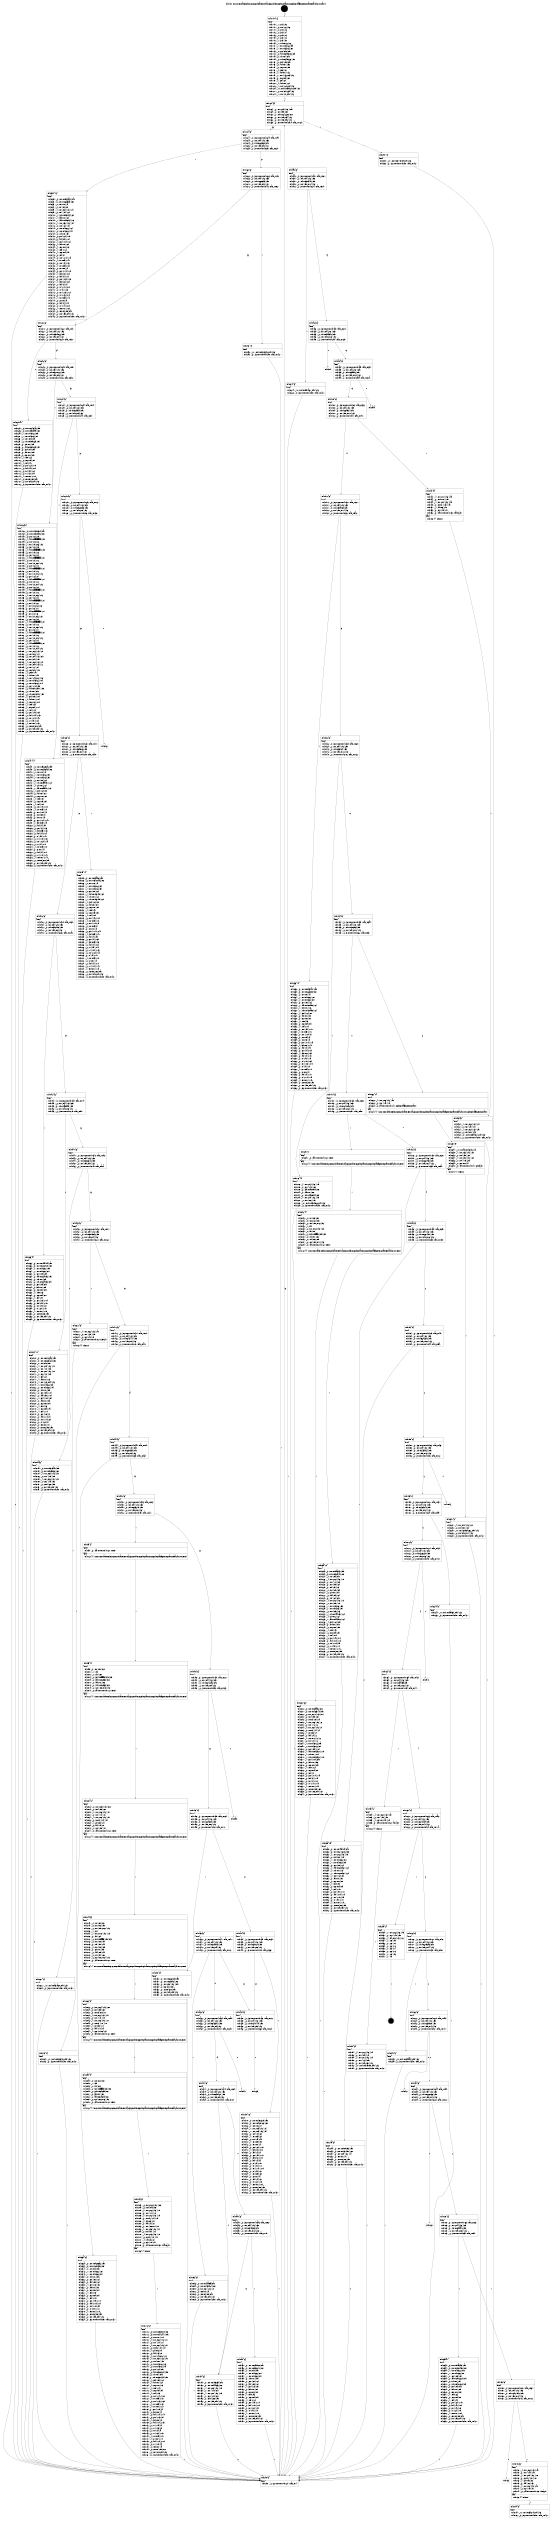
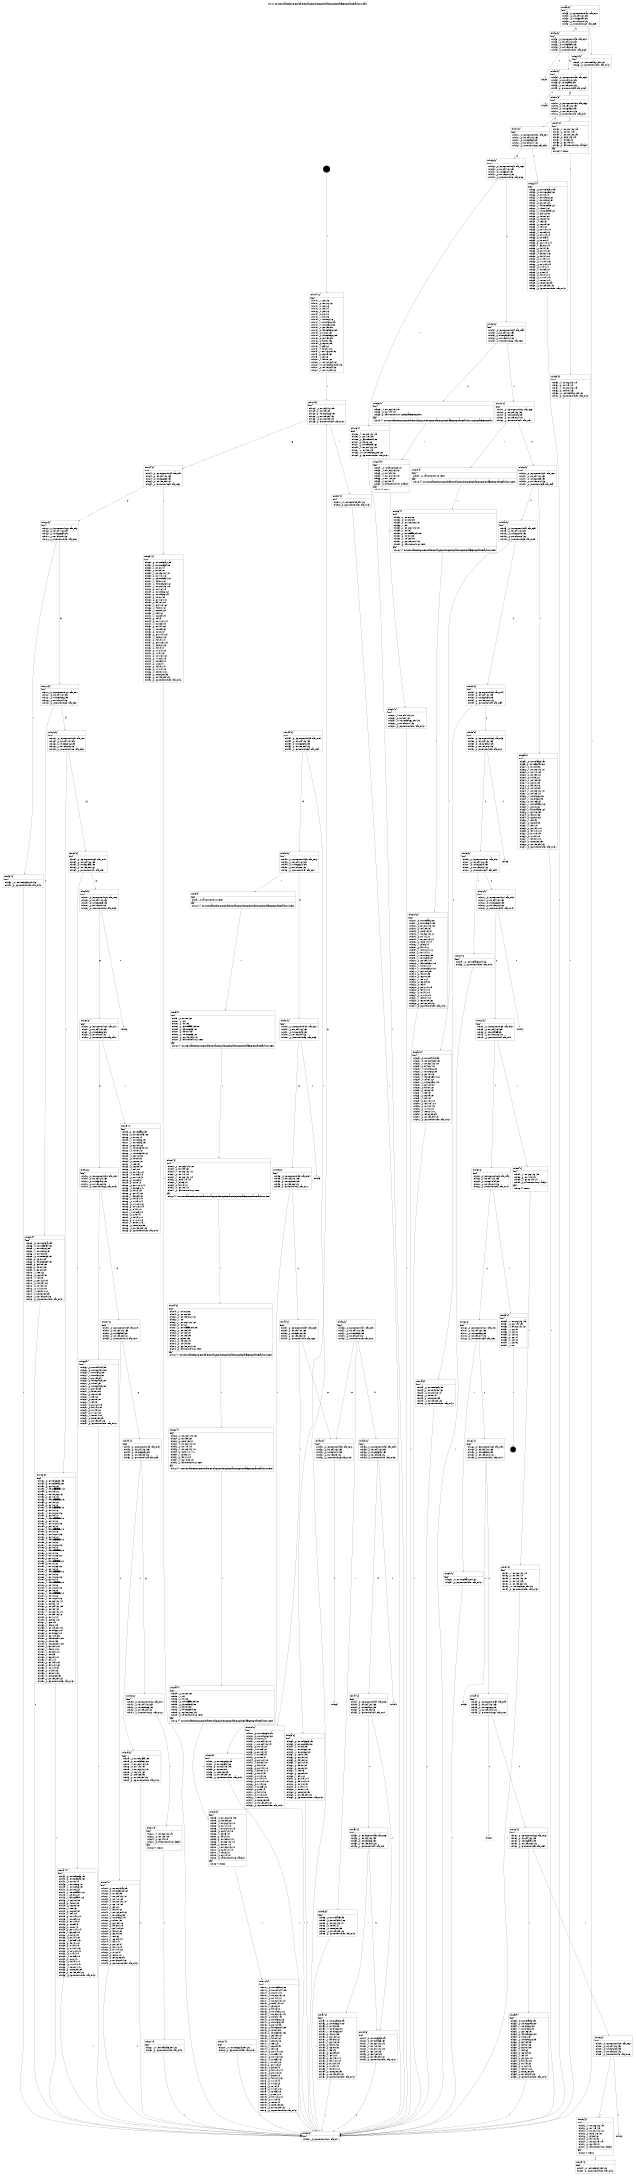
node "0x401978 [28]": removed
